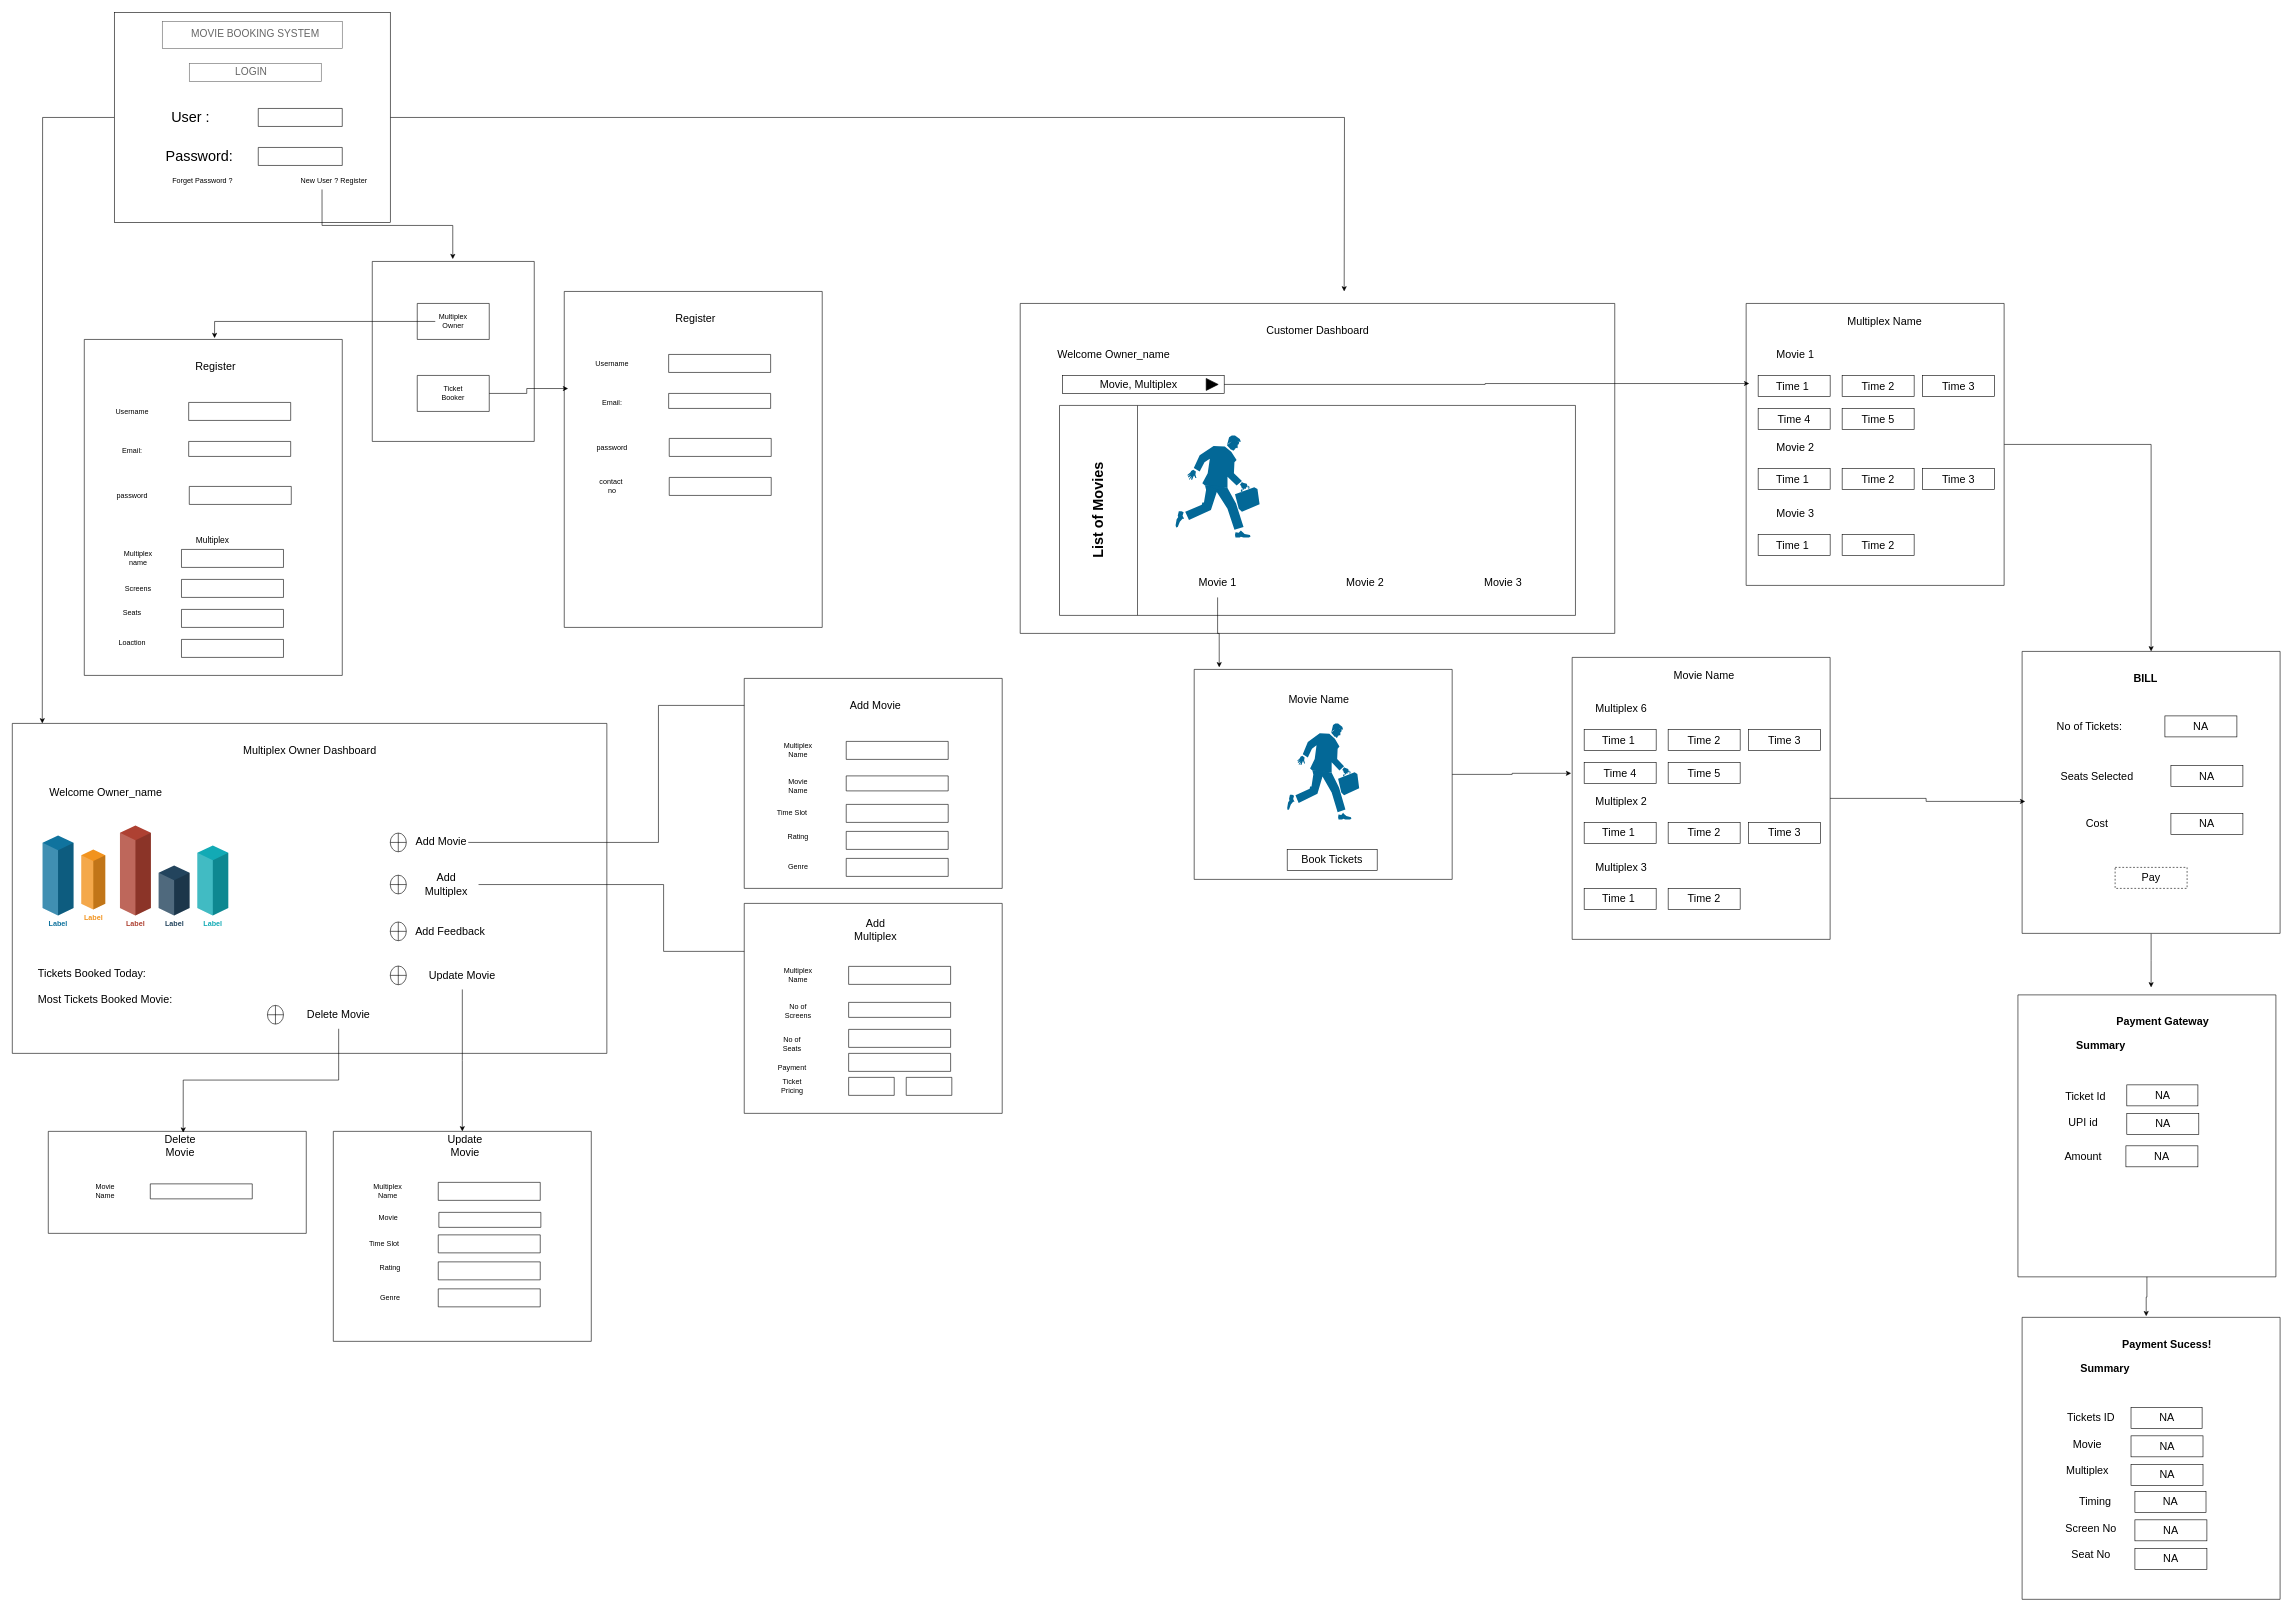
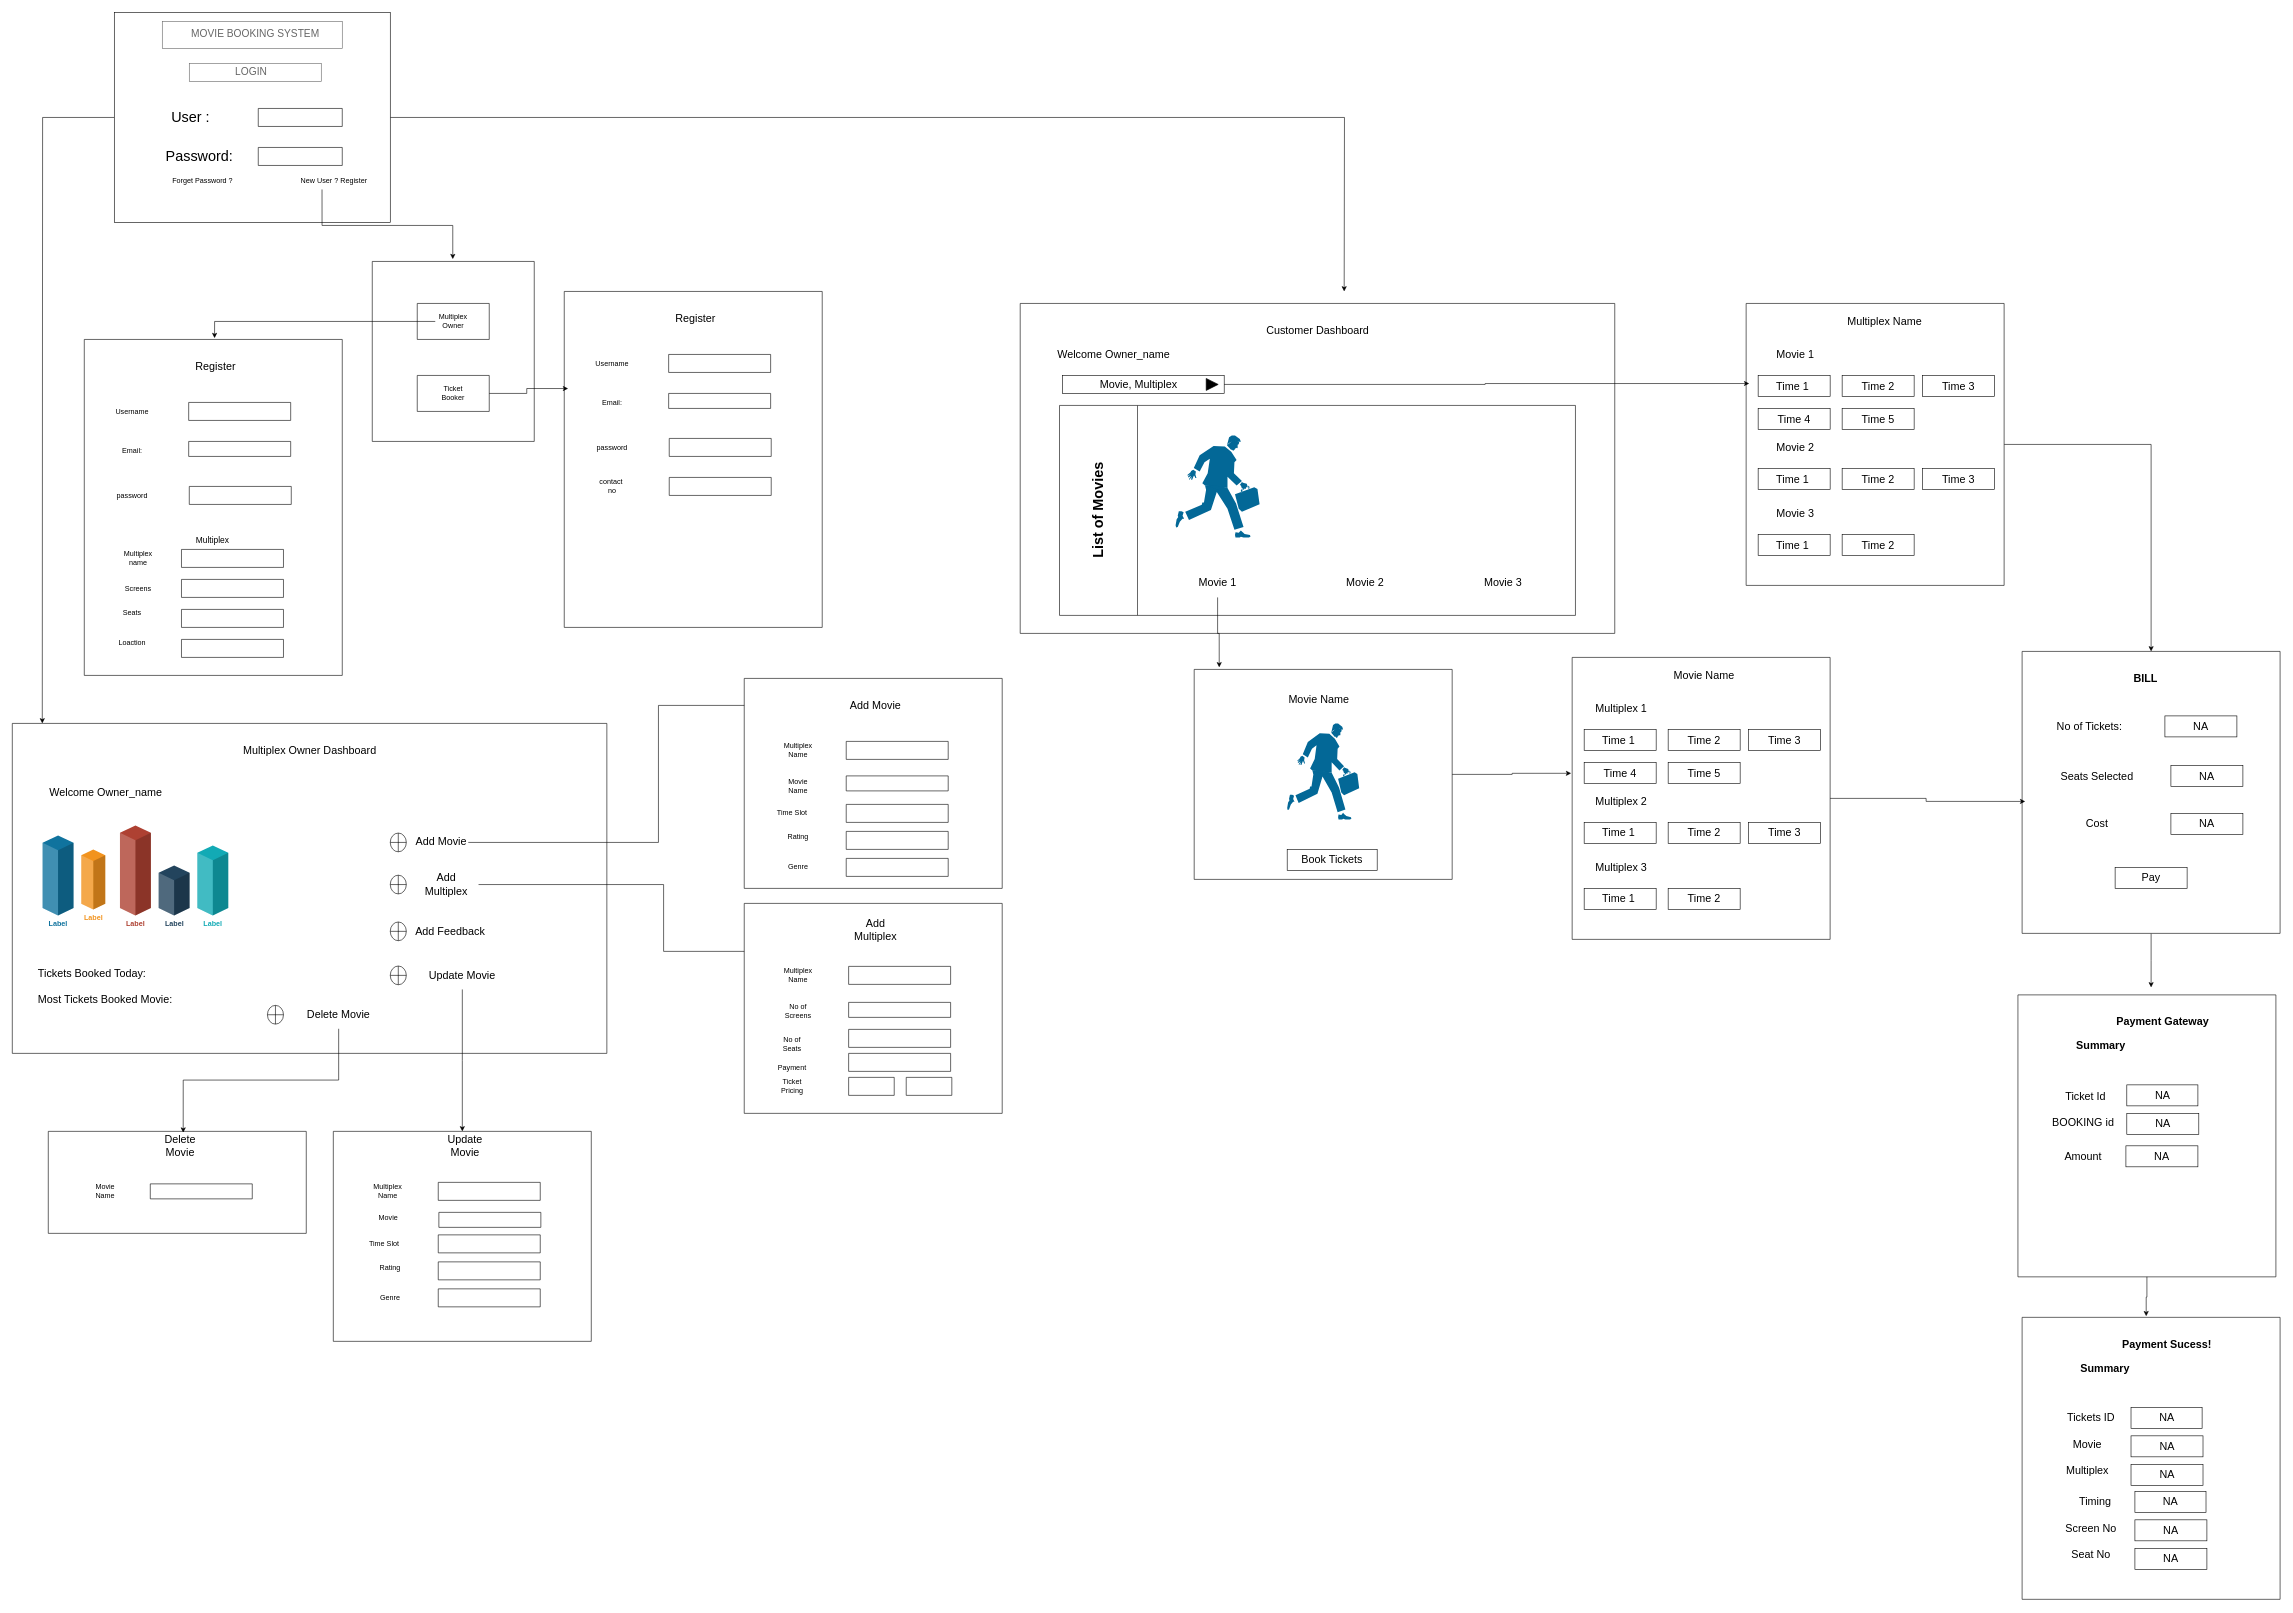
node "Multiplex 6": label "Multiplex 6" -> "Multiplex 1"
node "Pay": style dashed -> solid
node "UPI id": label "UPI id" -> "BOOKING id"
